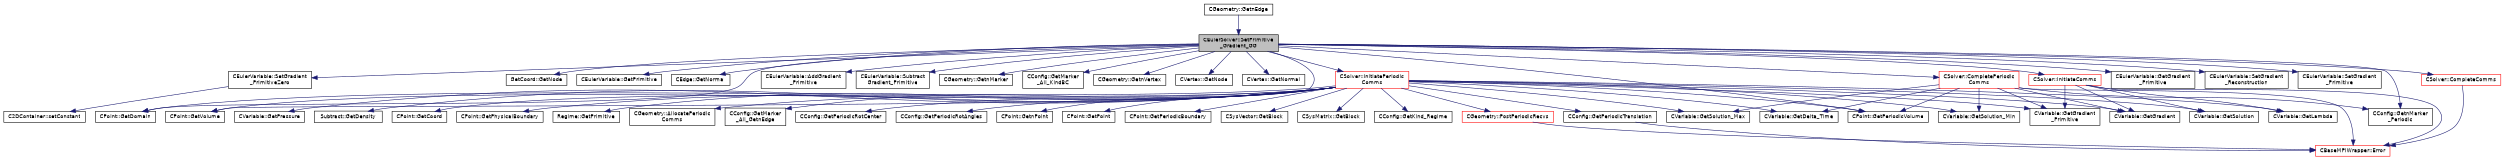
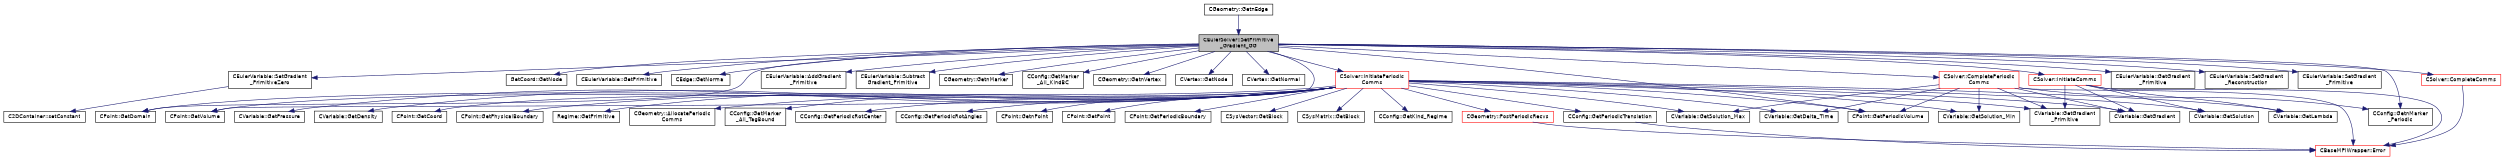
node "Subtract::GetDensity": label "Subtract::GetDensity" -> "CVariable::GetDensity"
node "CConfig::GetMarker _All_GetnEdge": label "CConfig::GetMarker _All_GetnEdge" -> "CConfig::GetMarker _All_TagBound"
